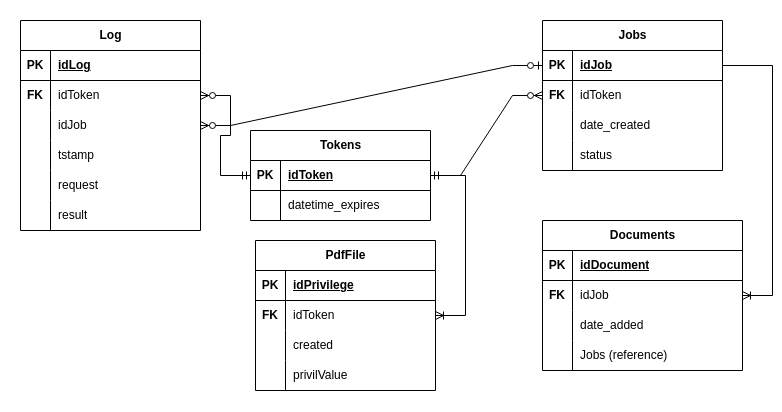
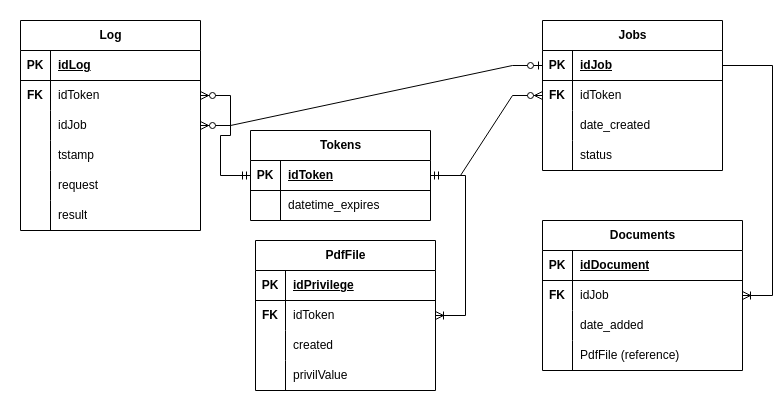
node "Jobs (reference)": label "Jobs (reference)" -> "PdfFile (reference)"
